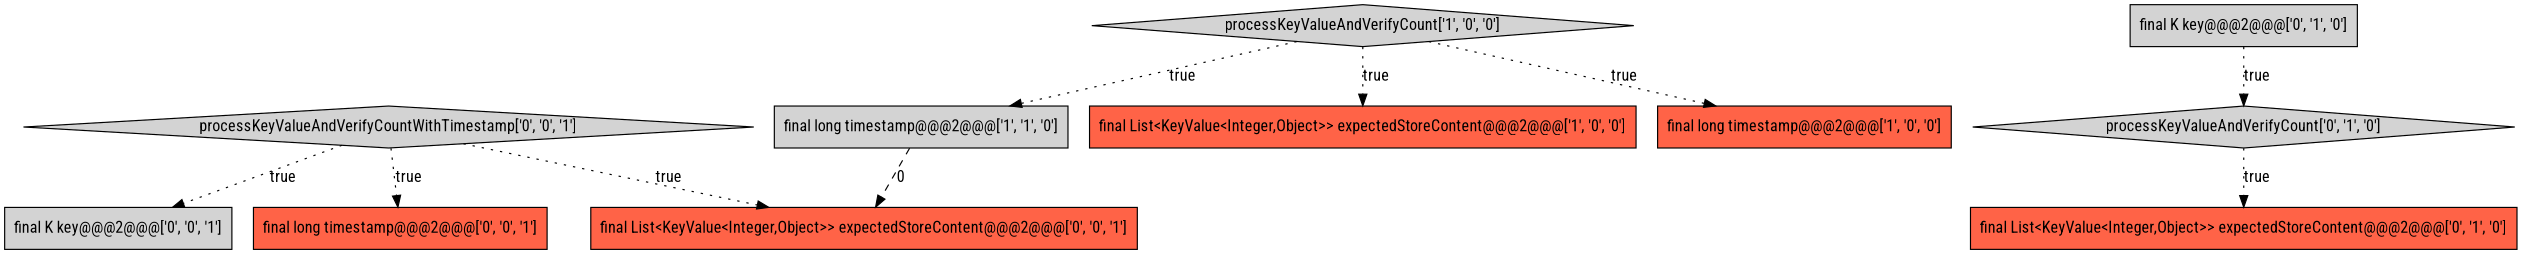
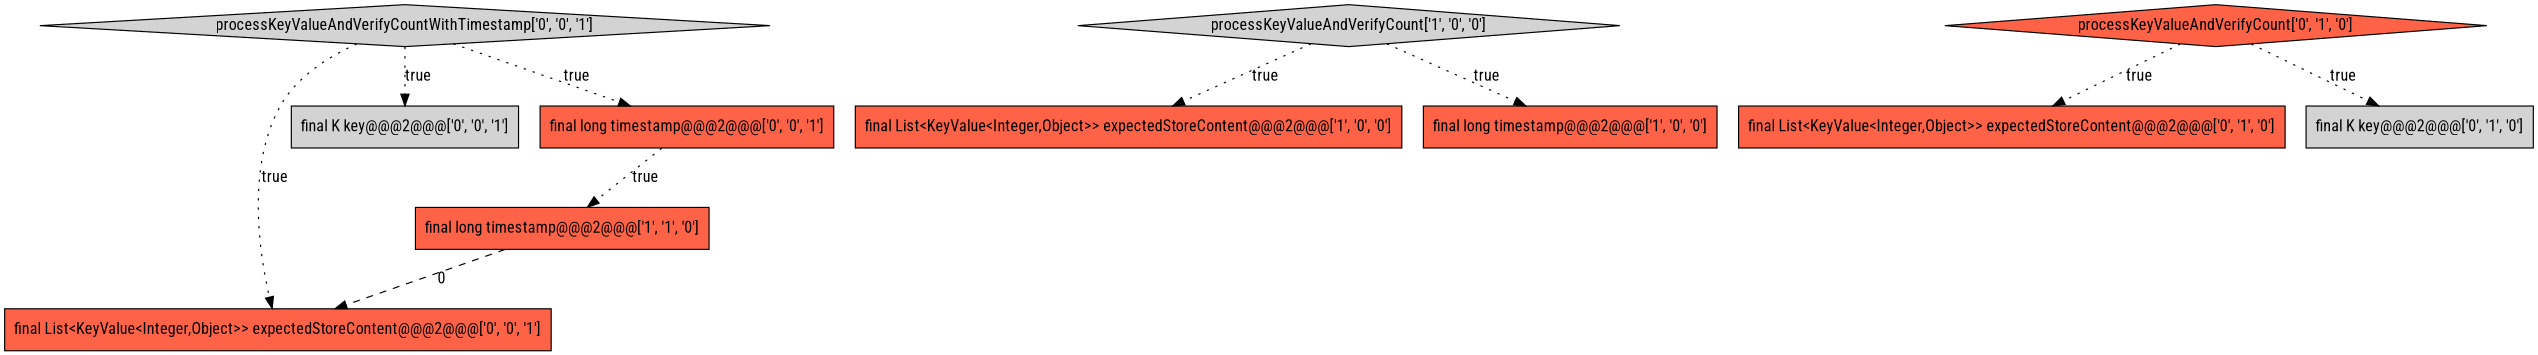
edge "final K key@@@2@@@['0', '1', '0']" -> "processKeyValueAndVerifyCount['0', '1', '0']": reversed
edge "processKeyValueAndVerifyCount['1', '0', '0']" -> "final long timestamp@@@2@@@['1', '1', '0']": now "final long timestamp@@@2@@@['0', '0', '1']" -> "final long timestamp@@@2@@@['1', '1', '0']"
node "final long timestamp@@@2@@@['1', '1', '0']": fillcolor lightgray -> tomato
node "processKeyValueAndVerifyCount['0', '1', '0']": fillcolor lightgray -> tomato
